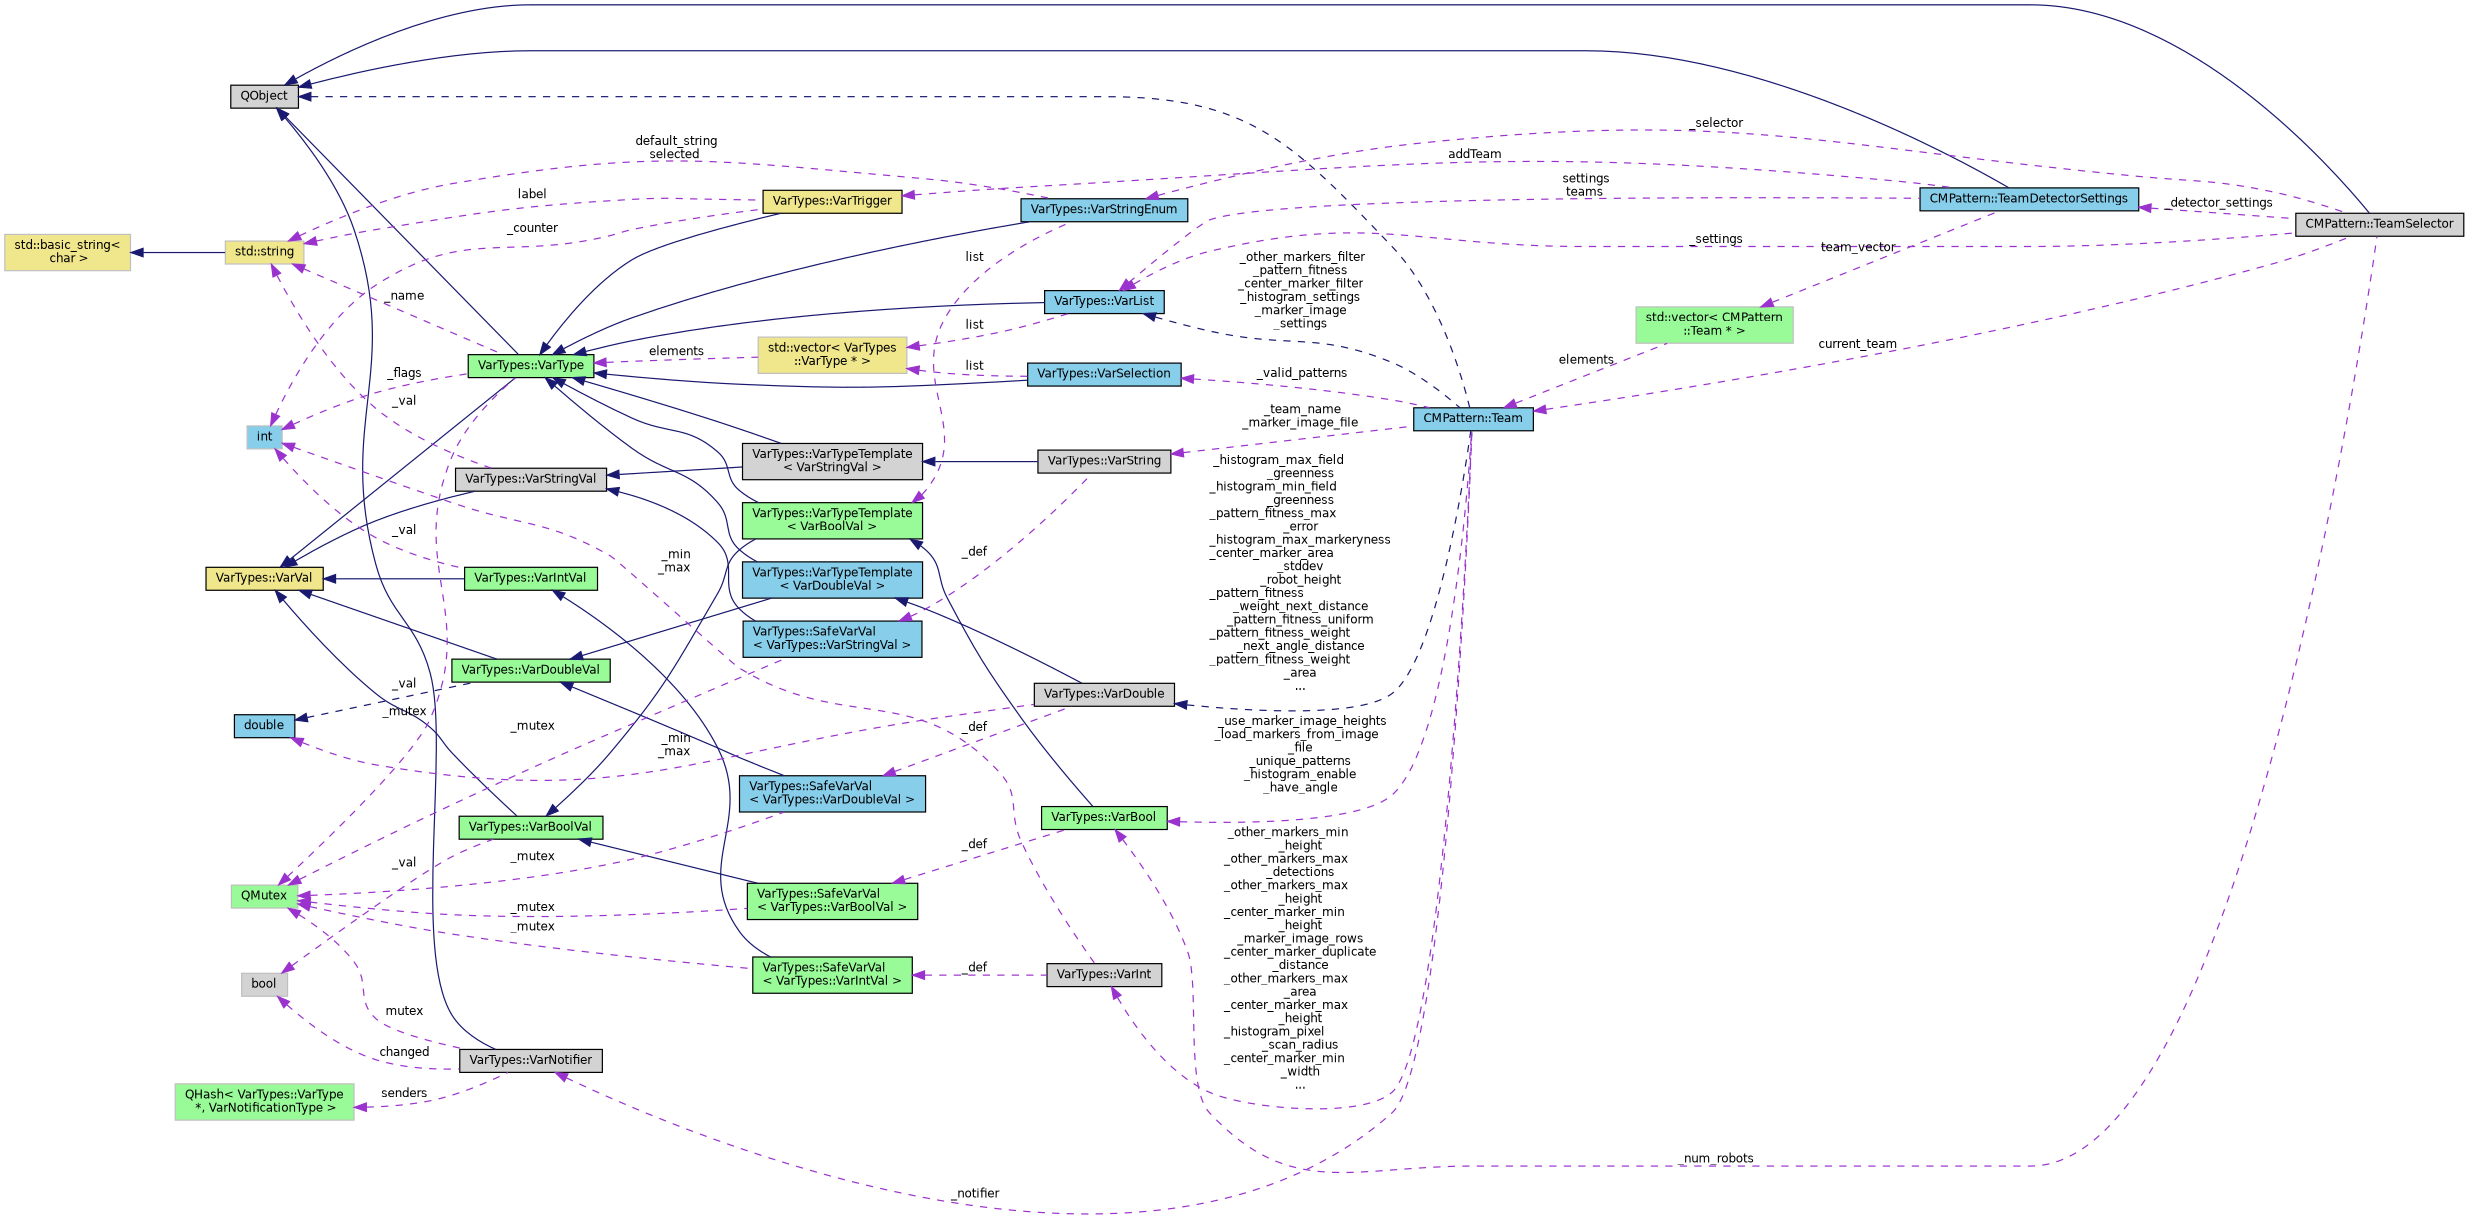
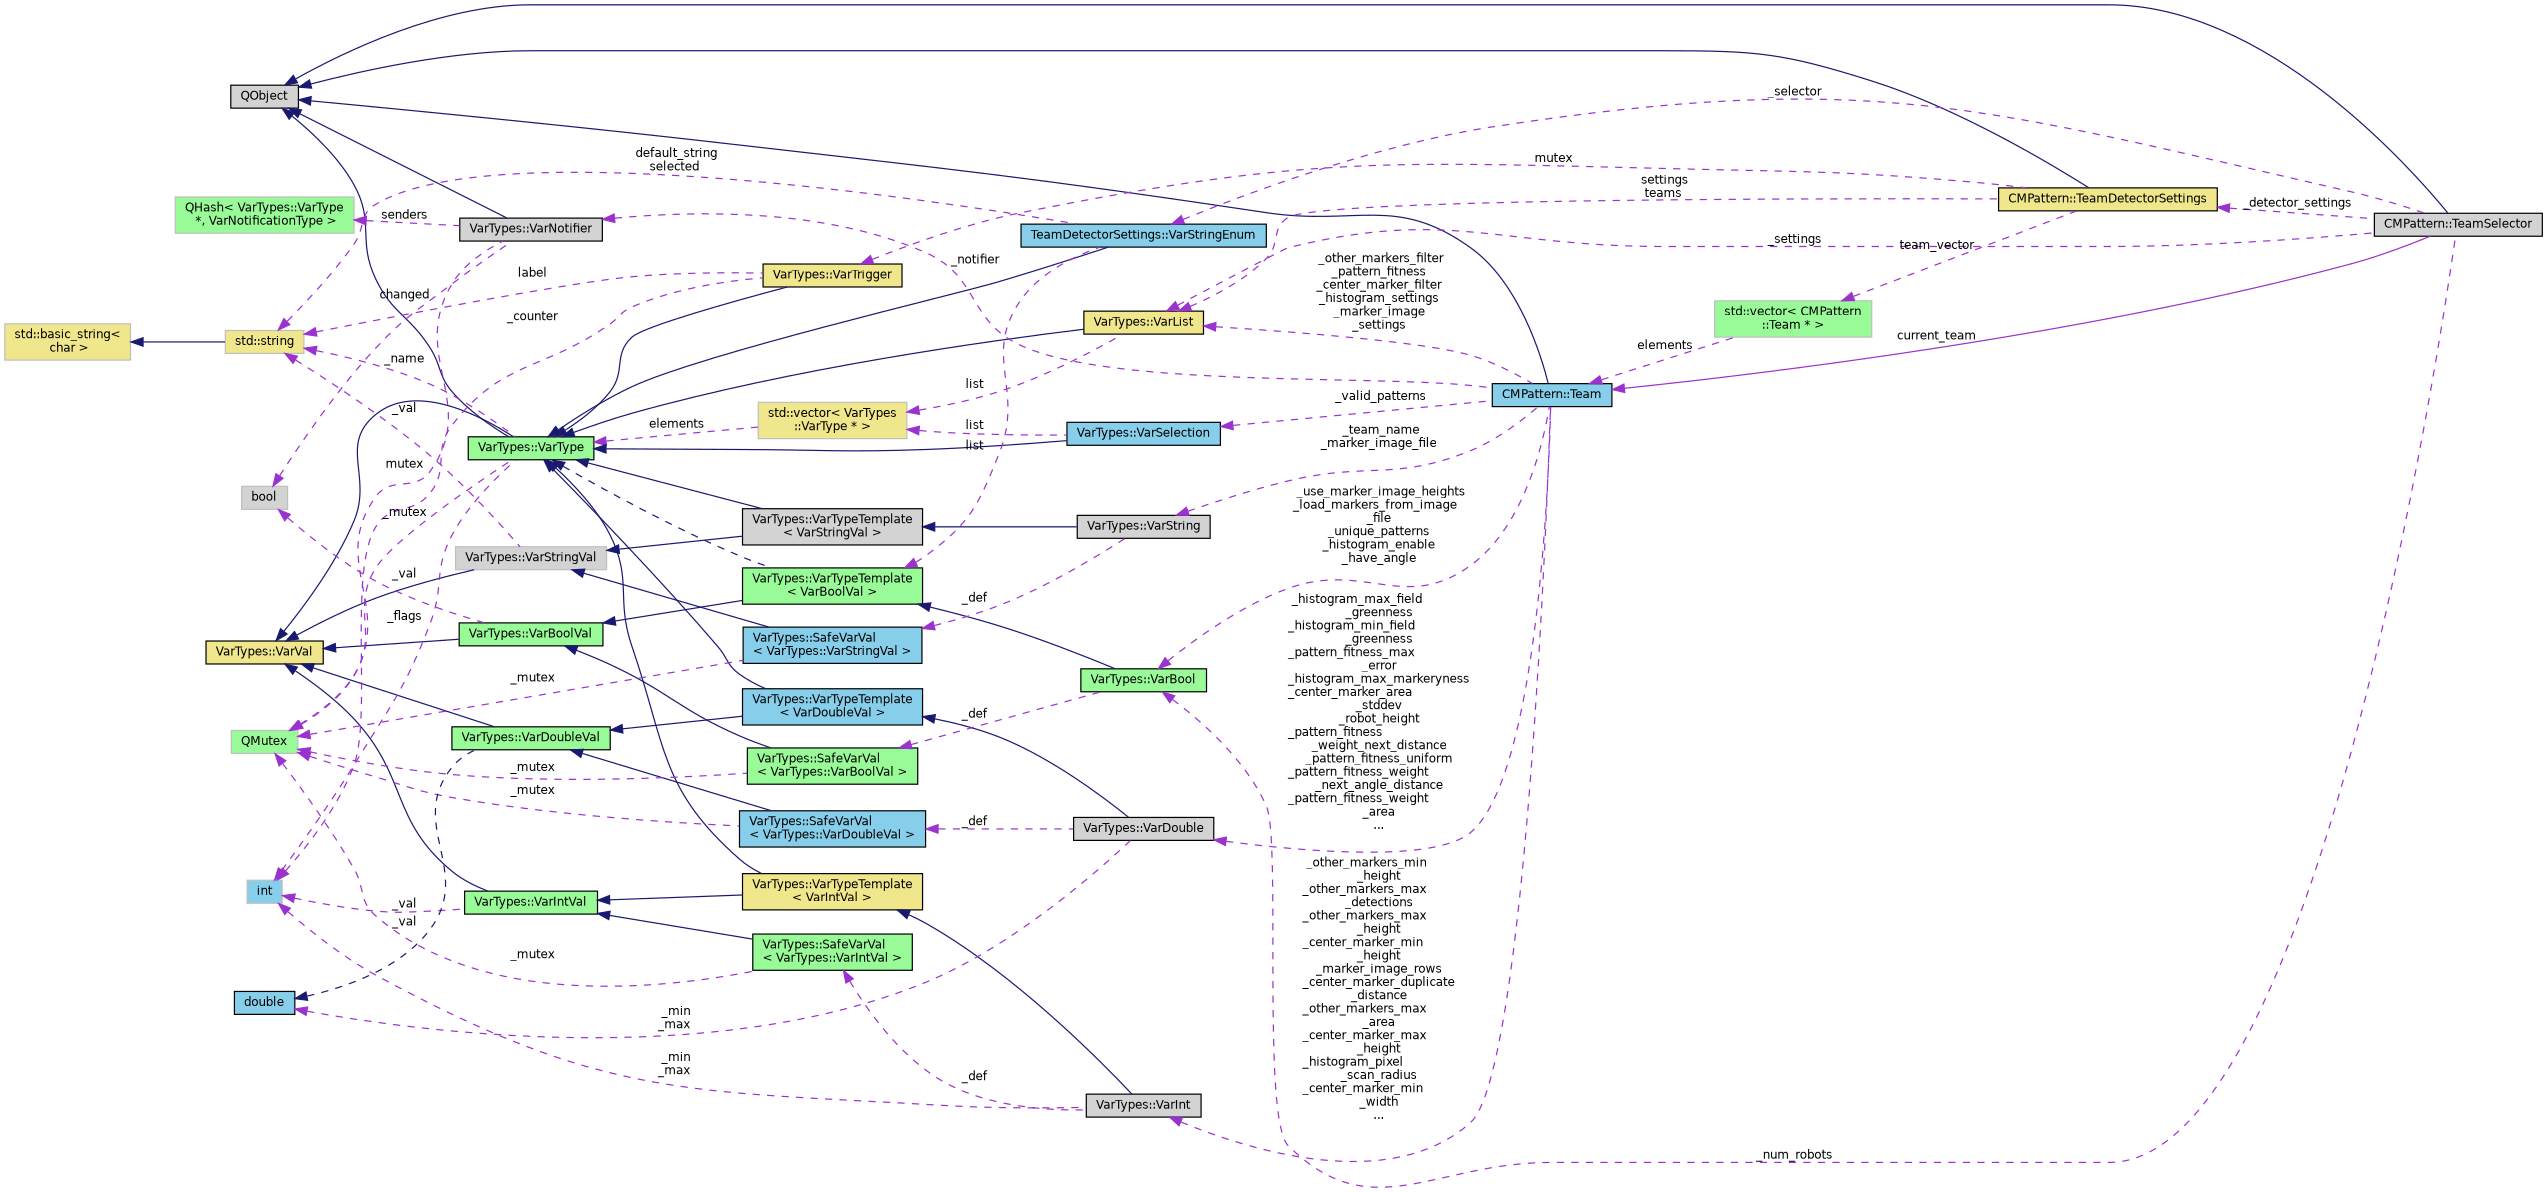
edge "CMPattern::Team" -> "QObject": style dashed -> solid
edge "CMPattern::TeamDetectorSettings" -> "VarTypes::VarTrigger": label " addTeam" -> " mutex"
node "CMPattern::TeamDetectorSettings": fillcolor skyblue -> khaki
node "VarTypes::VarStringEnum": label "VarTypes::VarStringEnum" -> "TeamDetectorSettings::VarStringEnum"
node "VarTypes::VarList": fillcolor skyblue -> khaki
edge "CMPattern::TeamSelector" -> "CMPattern::Team": style dashed -> solid
edge "CMPattern::Team" -> "VarTypes::VarList": color midnightblue -> darkorchid3
edge "VarTypes::VarTypeTemplate < VarBoolVal >" -> "VarTypes::VarType": style solid -> dashed
node "VarTypes::VarStringVal": color black -> grey75
edge "CMPattern::Team" -> "VarTypes::VarDouble": color midnightblue -> darkorchid3
node "VarTypes::VarTypeTemplate < VarIntVal >": added
